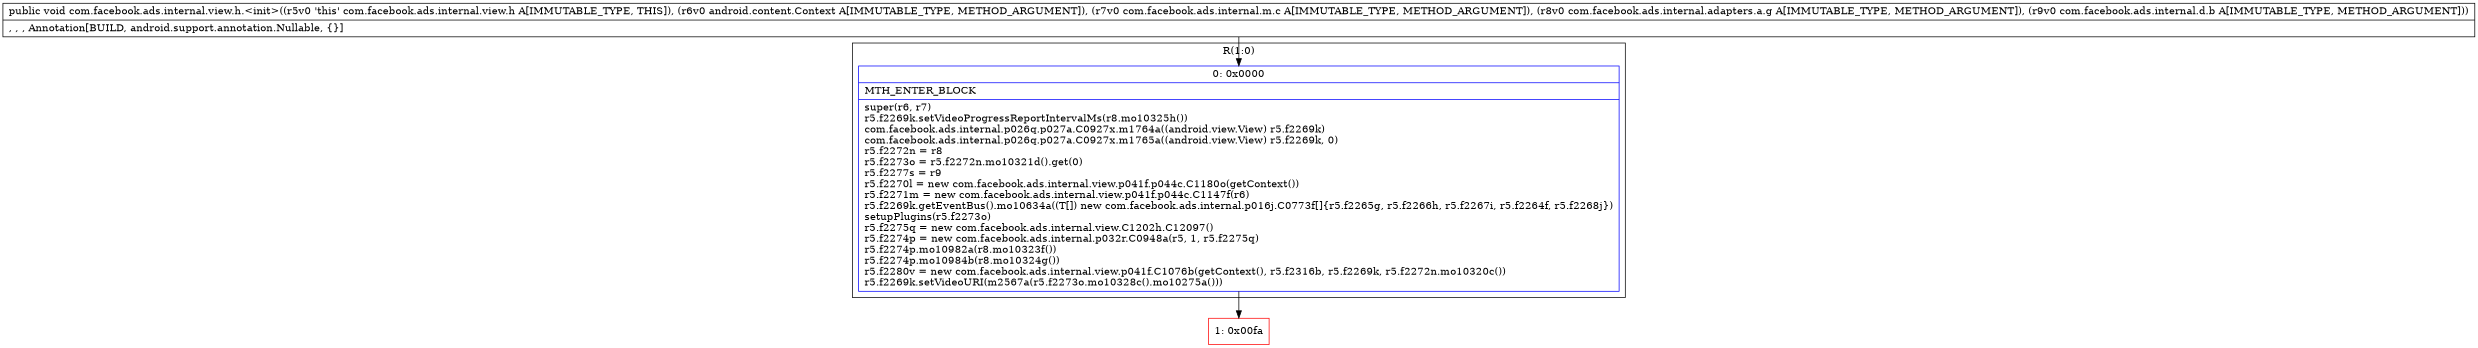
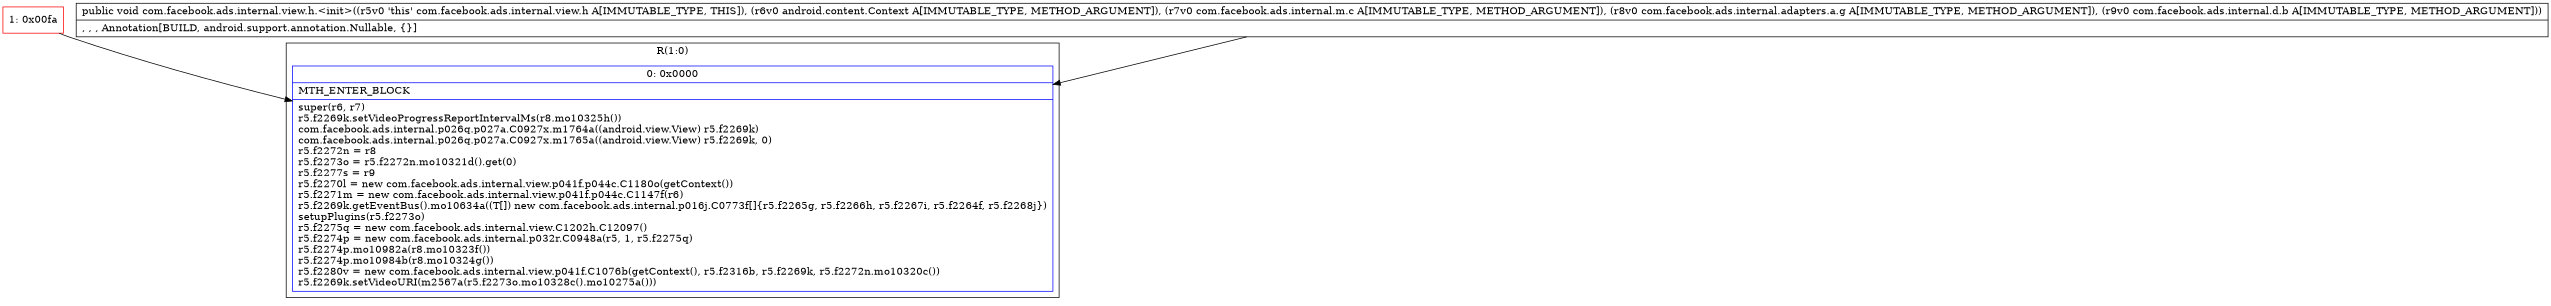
edge "0: 0x0000" -> "1: 0x00fa": reversed
